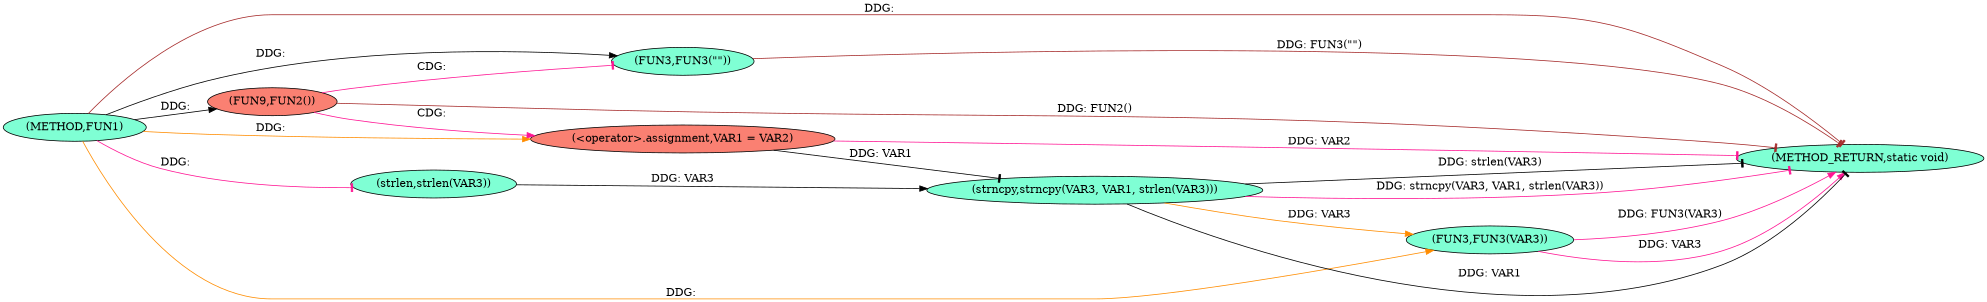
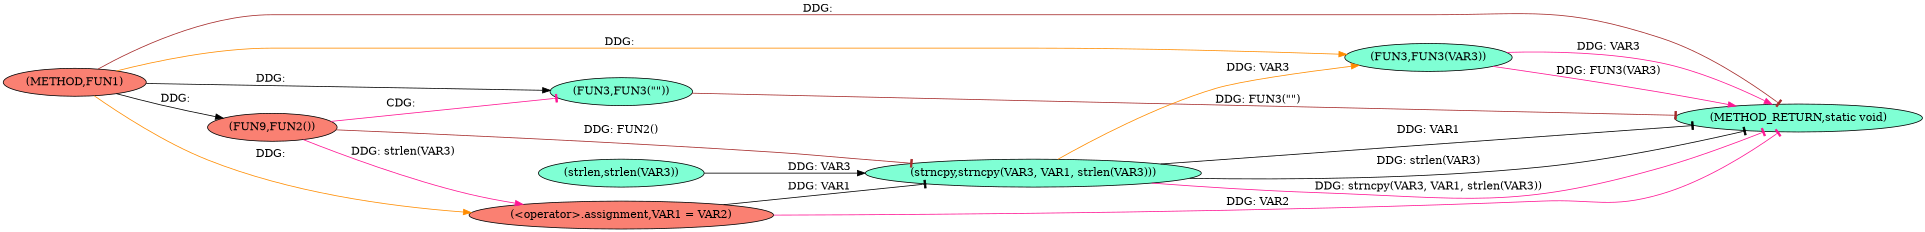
edge "(FUN9,FUN2())" -> "(<operator>.assignment,VAR1 = VAR2)": label "CDG: " -> "DDG: strlen(VAR3)"
edge "(FUN9,FUN2())" -> "(METHOD_RETURN,static void)": now "(FUN9,FUN2())" -> "(strncpy,strncpy(VAR3, VAR1, strlen(VAR3)))"
node "(METHOD,FUN1)": fillcolor aquamarine -> salmon
edge "(METHOD,FUN1)" -> "(strlen,strlen(VAR3))": removed, label "DDG:"
